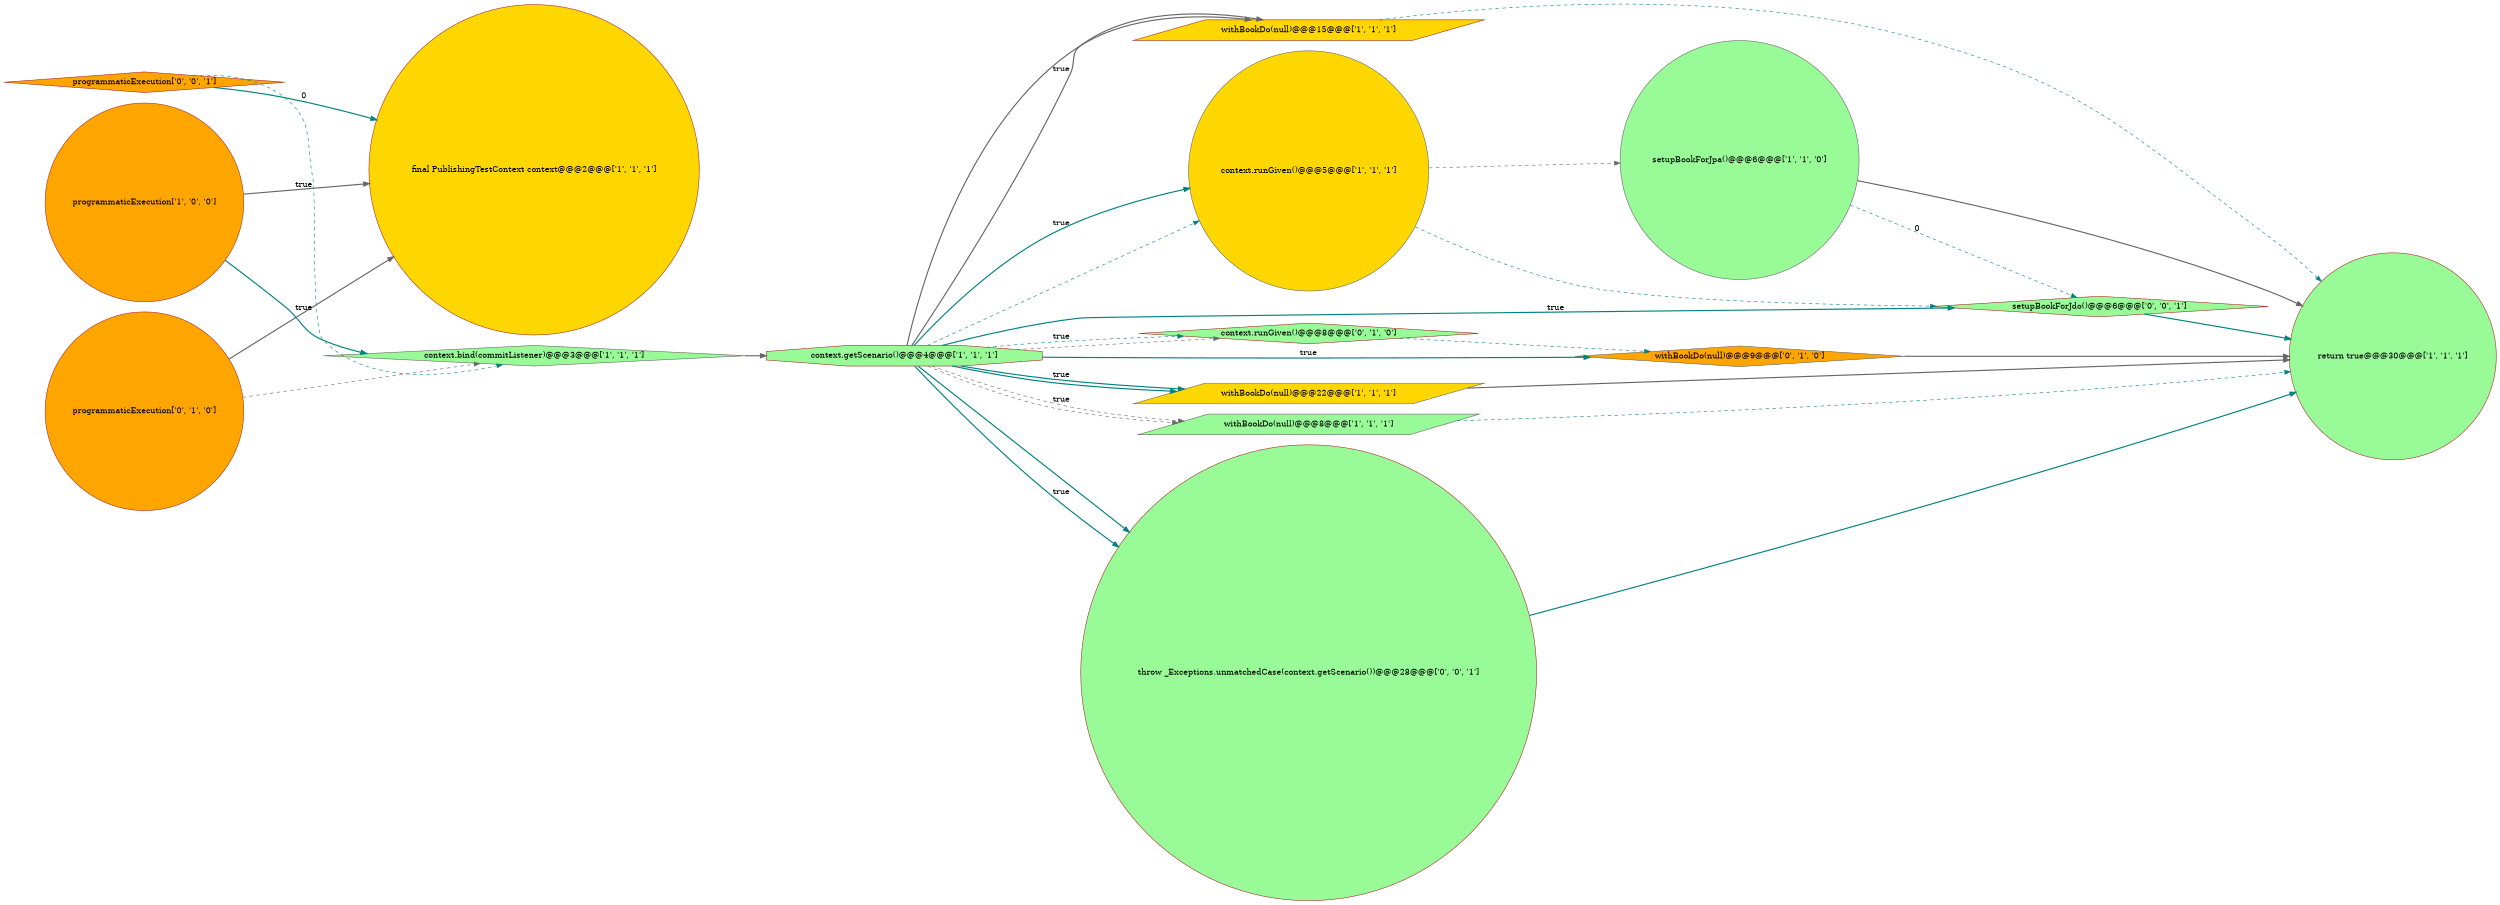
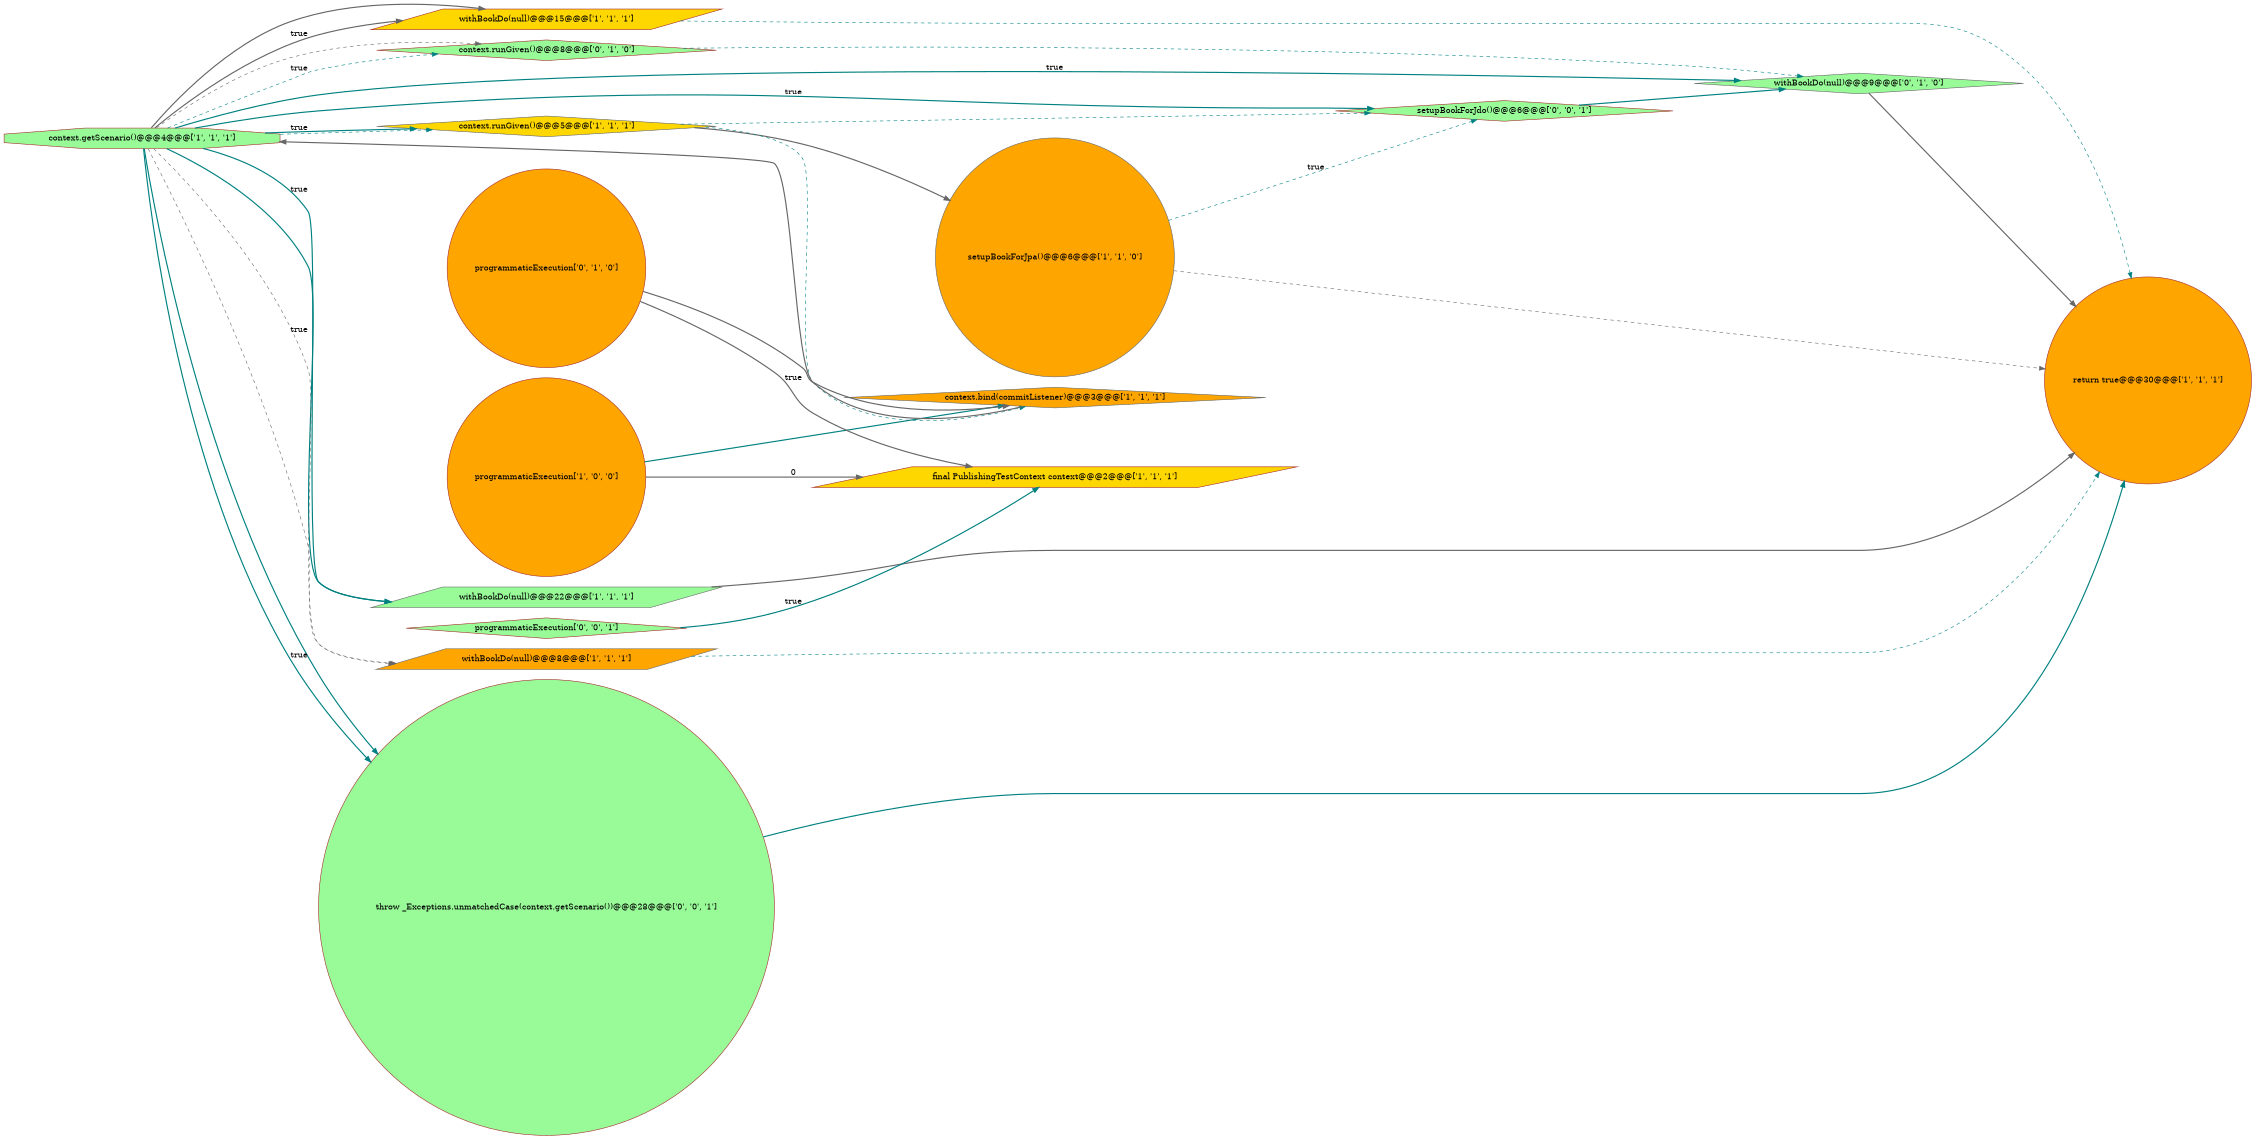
node "programmaticExecution['0', '0', '1']": fillcolor orange -> palegreen
edge "programmaticExecution['0', '0', '1']" -> "final PublishingTestContext context@@@2@@@['1', '1', '1']": label "0" -> "true"
node "setupBookForJpa()@@@6@@@['1', '1', '0']": fillcolor palegreen -> orange
edge "context.runGiven()@@@5@@@['1', '1', '1']" -> "setupBookForJpa()@@@6@@@['1', '1', '0']": style dashed -> bold
node "final PublishingTestContext context@@@2@@@['1', '1', '1']": shape circle -> parallelogram
node "context.runGiven()@@@5@@@['1', '1', '1']": shape circle -> diamond
edge "programmaticExecution['1', '0', '0']" -> "final PublishingTestContext context@@@2@@@['1', '1', '1']": label "true" -> "0"
edge "setupBookForJpa()@@@6@@@['1', '1', '0']" -> "setupBookForJdo()@@@6@@@['0', '0', '1']": label "0" -> "true"
edge "setupBookForJpa()@@@6@@@['1', '1', '0']" -> "return true@@@30@@@['1', '1', '1']": style bold -> dashed
edge "programmaticExecution['0', '0', '1']" -> "context.bind(commitListener)@@@3@@@['1', '1', '1']": now "context.runGiven()@@@5@@@['1', '1', '1']" -> "context.bind(commitListener)@@@3@@@['1', '1', '1']"
edge "setupBookForJdo()@@@6@@@['0', '0', '1']" -> "return true@@@30@@@['1', '1', '1']": now "setupBookForJdo()@@@6@@@['0', '0', '1']" -> "withBookDo(null)@@@9@@@['0', '1', '0']"
node "context.bind(commitListener)@@@3@@@['1', '1', '1']": fillcolor palegreen -> orange
node "withBookDo(null)@@@9@@@['0', '1', '0']": fillcolor orange -> palegreen
node "return true@@@30@@@['1', '1', '1']": fillcolor palegreen -> orange
edge "programmaticExecution['0', '1', '0']" -> "context.bind(commitListener)@@@3@@@['1', '1', '1']": style dashed -> bold
node "withBookDo(null)@@@22@@@['1', '1', '1']": fillcolor gold -> palegreen
node "withBookDo(null)@@@8@@@['1', '1', '1']": fillcolor palegreen -> orange
